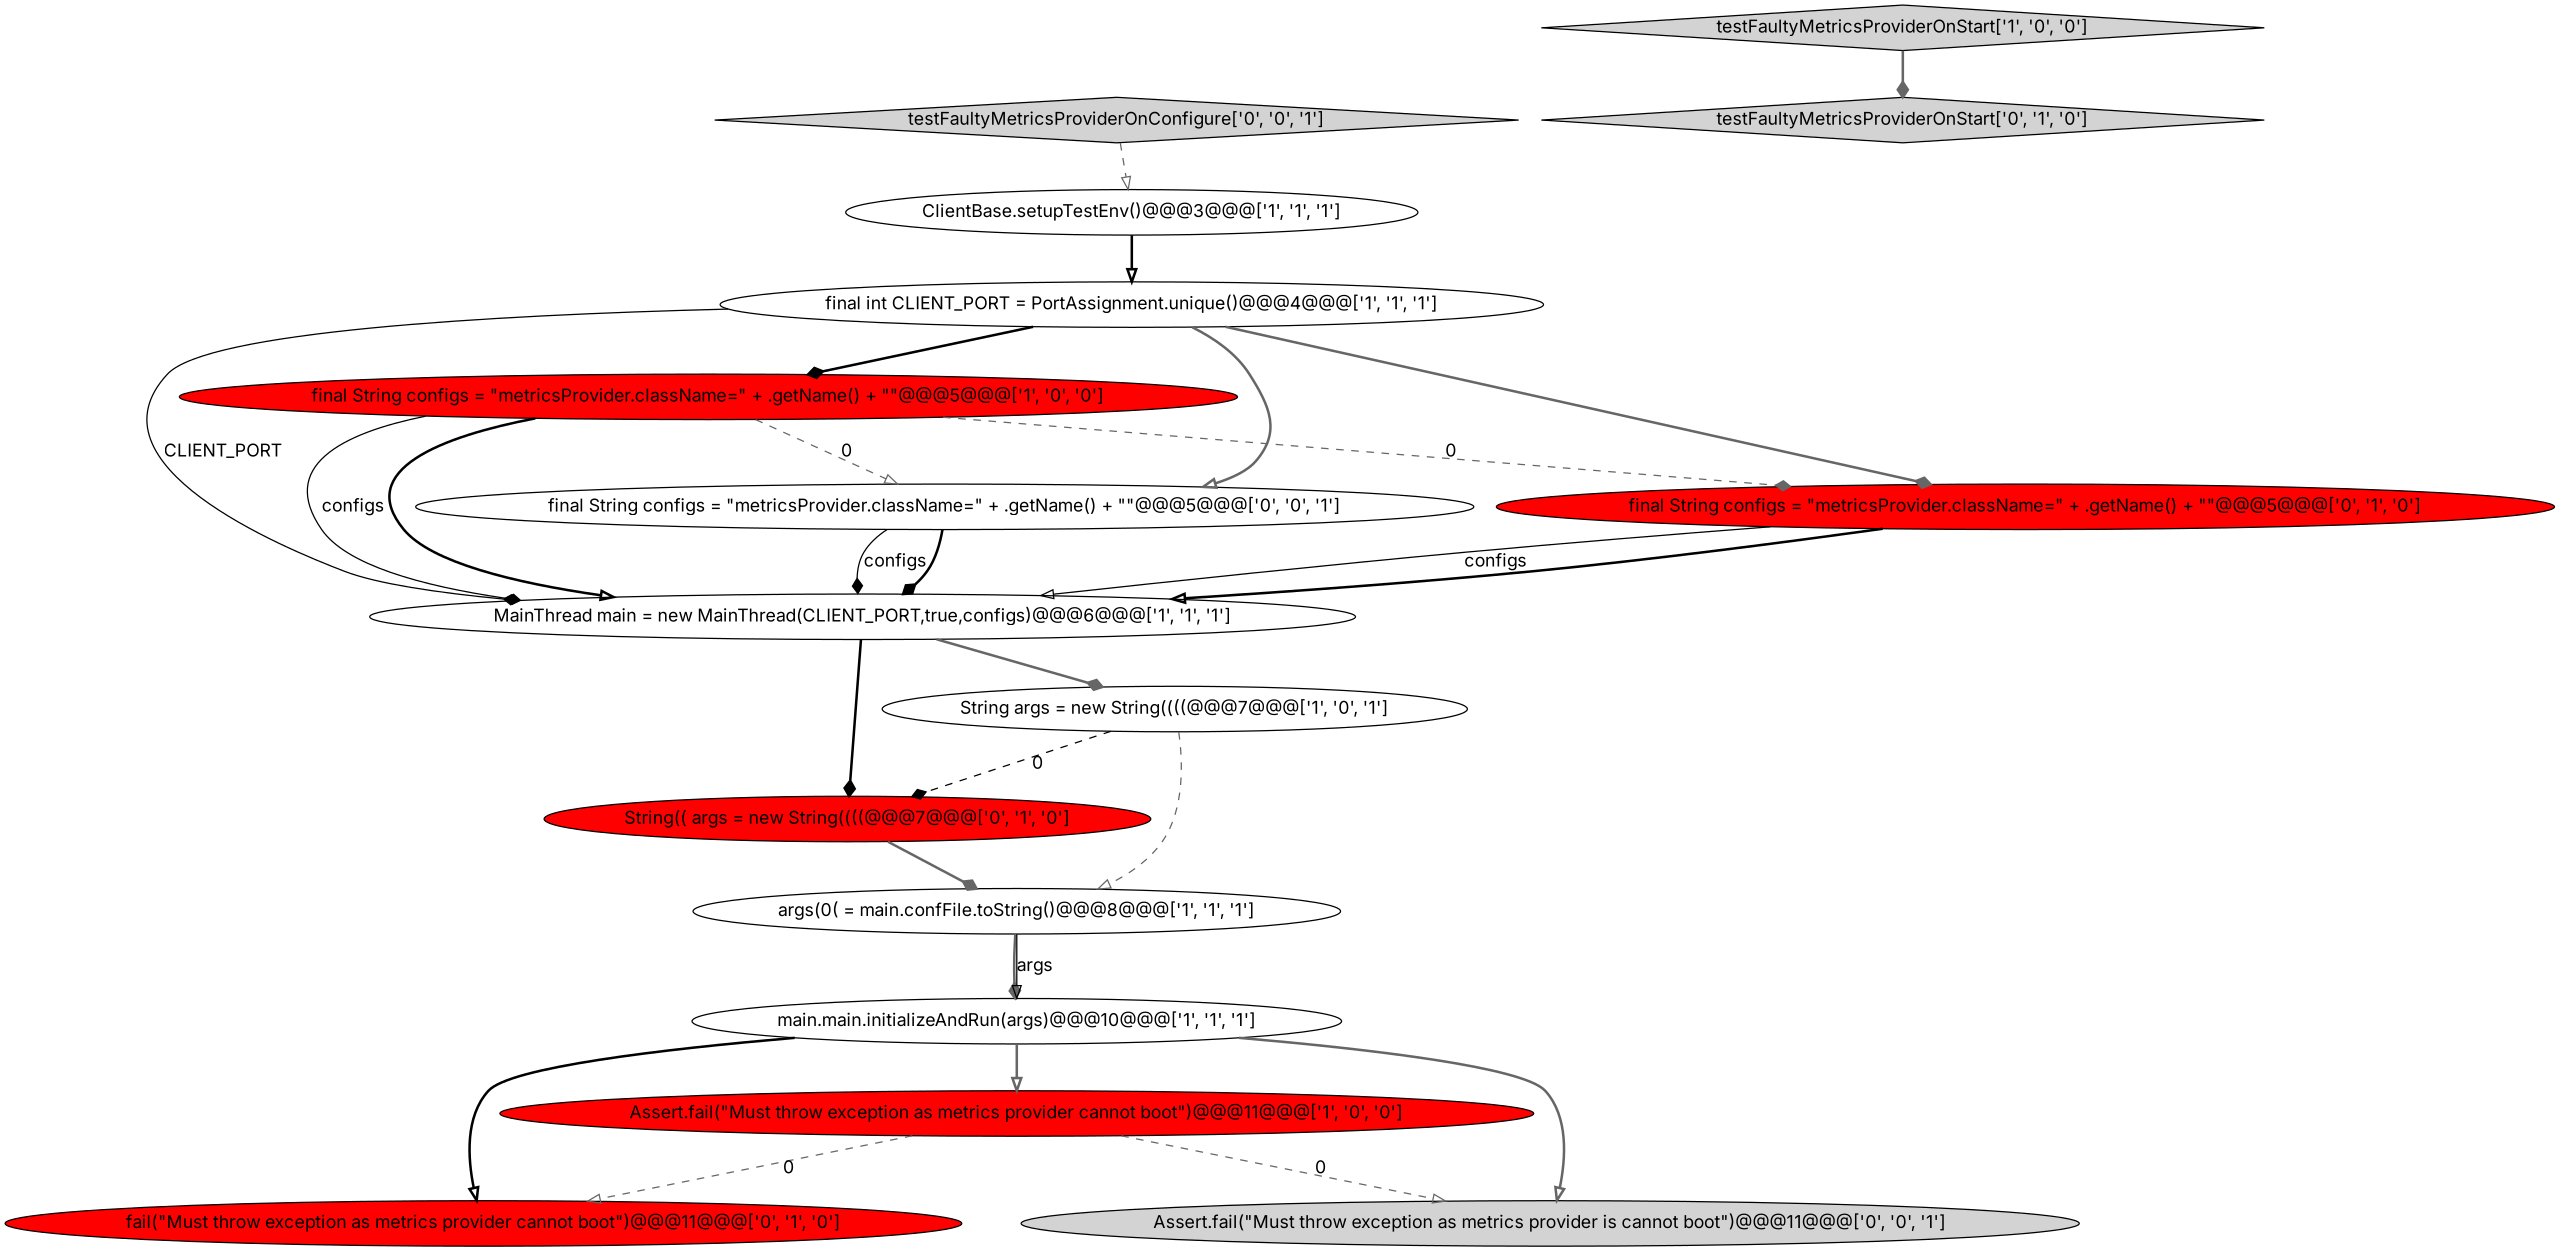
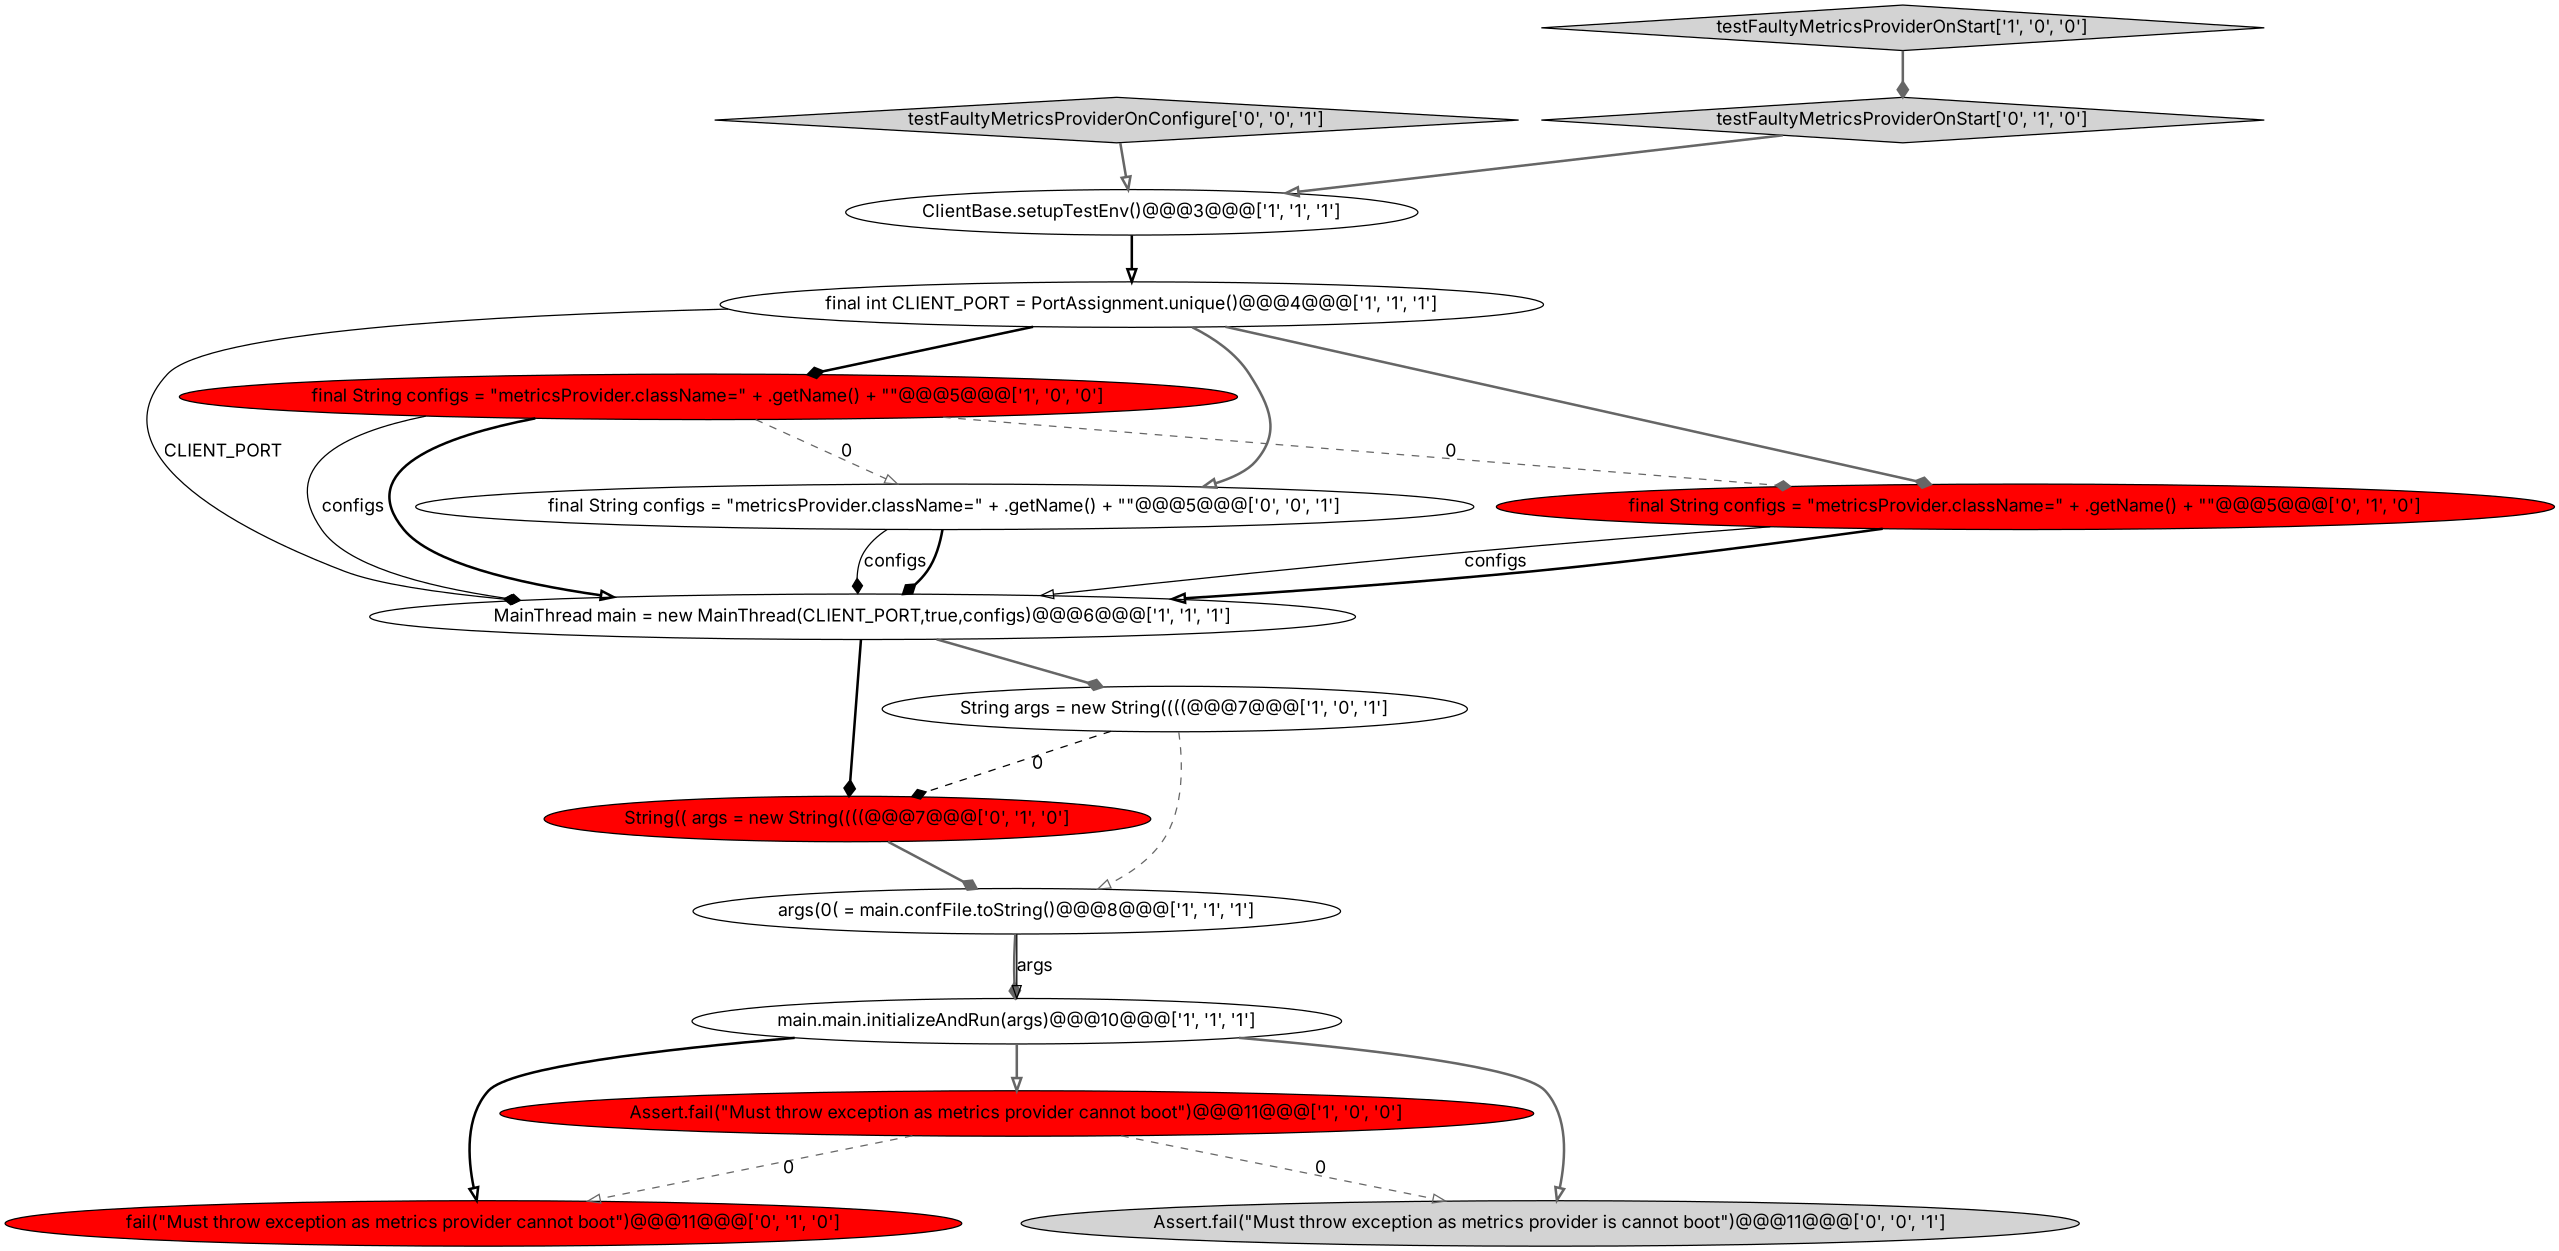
edge "testFaultyMetricsProviderOnConfigure['0', '0', '1']" -> "ClientBase.setupTestEnv()@@@3@@@['1', '1', '1']": style dashed -> bold
edge "testFaultyMetricsProviderOnStart['0', '1', '0']" -> "ClientBase.setupTestEnv()@@@3@@@['1', '1', '1']": added
